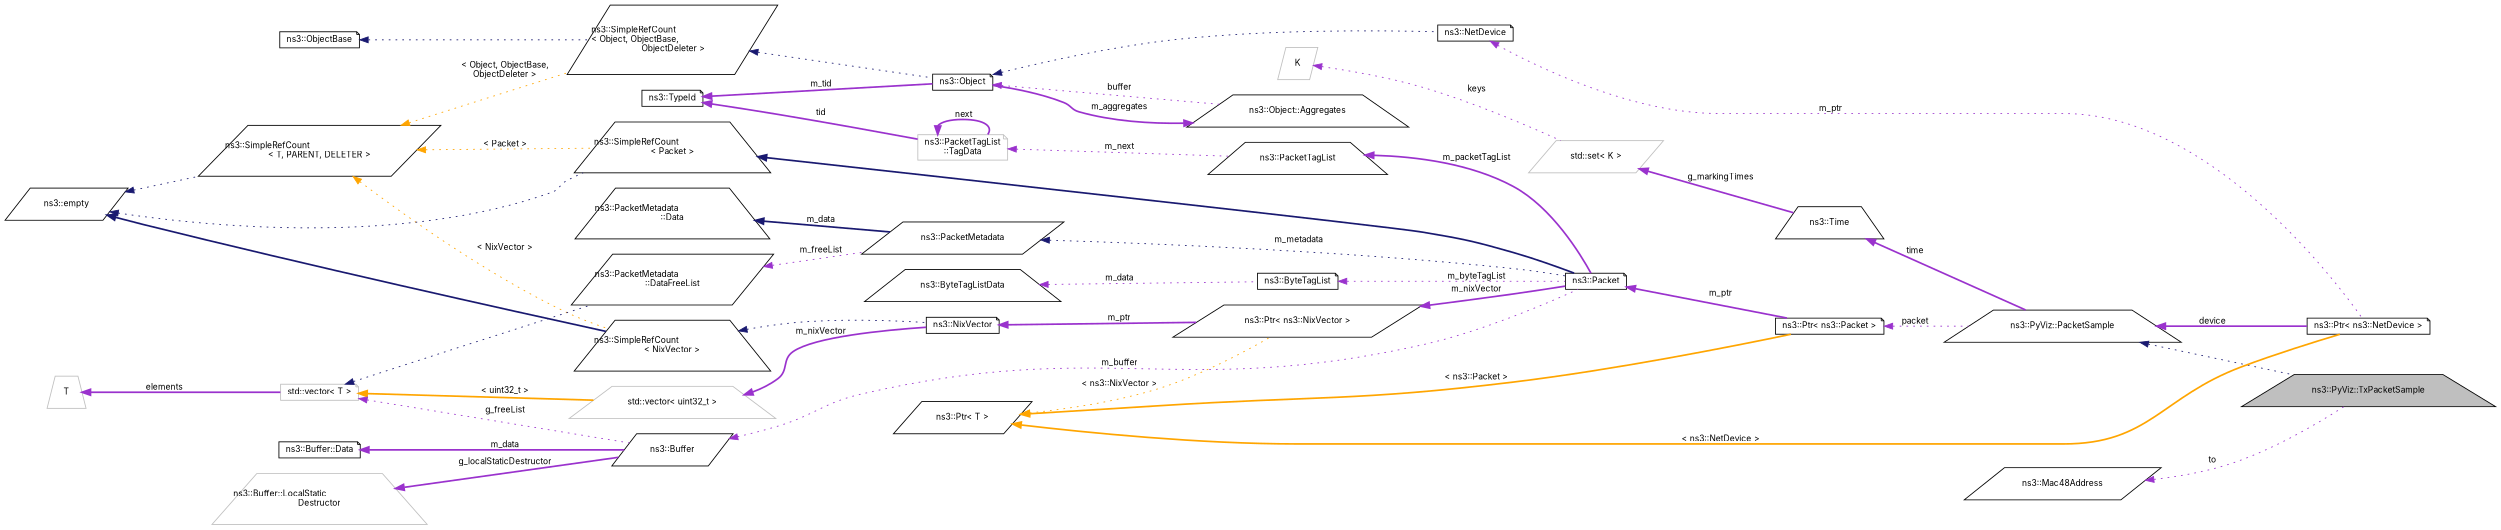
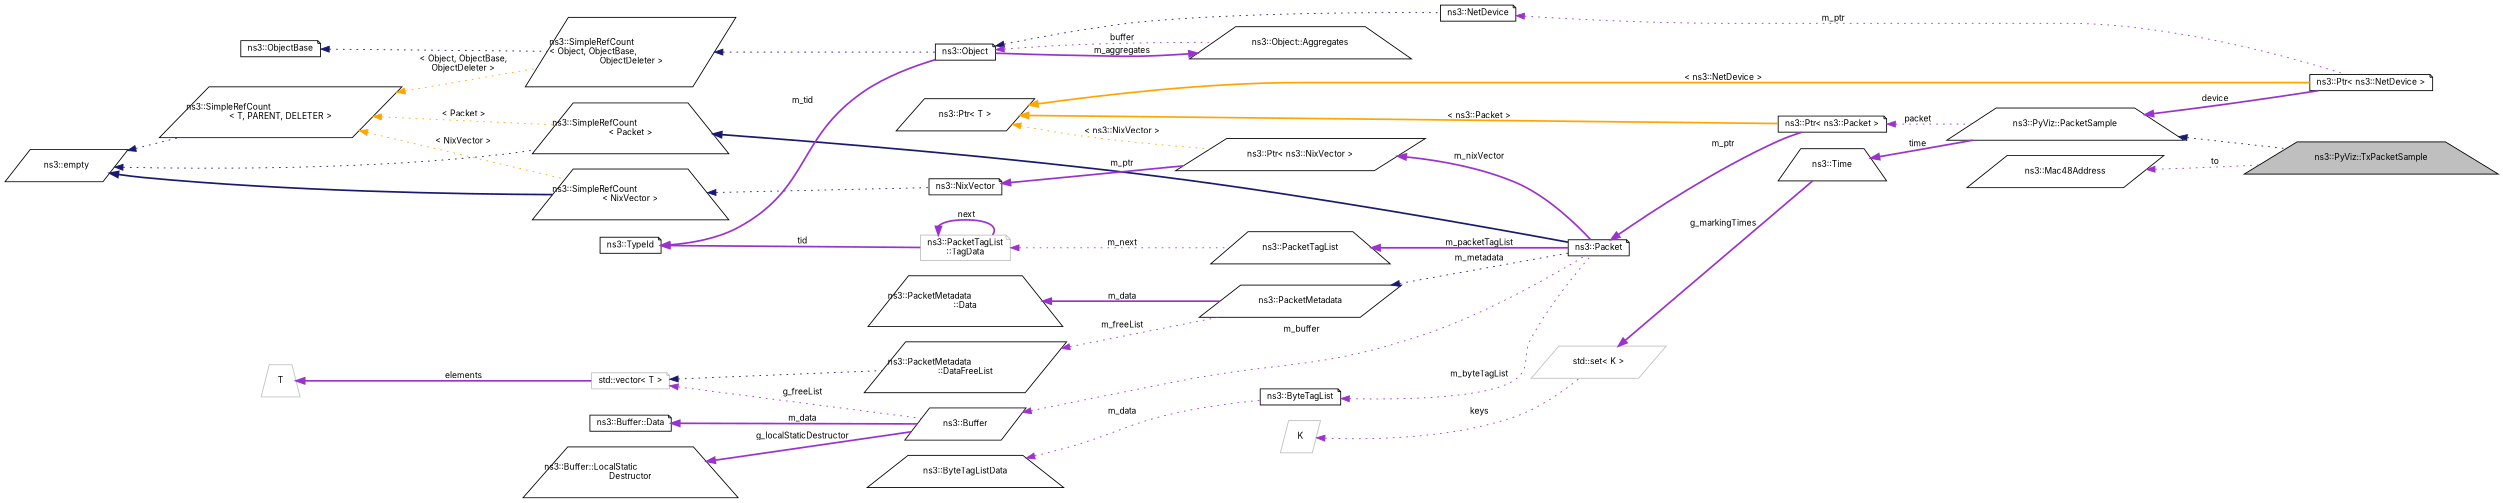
edge "ns3::PacketMetadata" -> "ns3::PacketMetadata ::Data": color midnightblue -> darkorchid3
node "std::vector< uint32_t >": removed
node "ns3::Buffer::LocalStatic Destructor": color grey75 -> black
